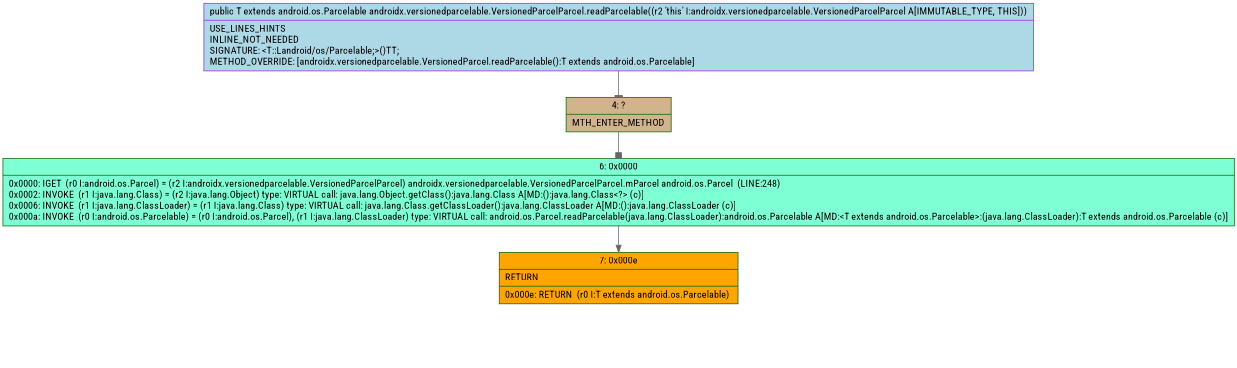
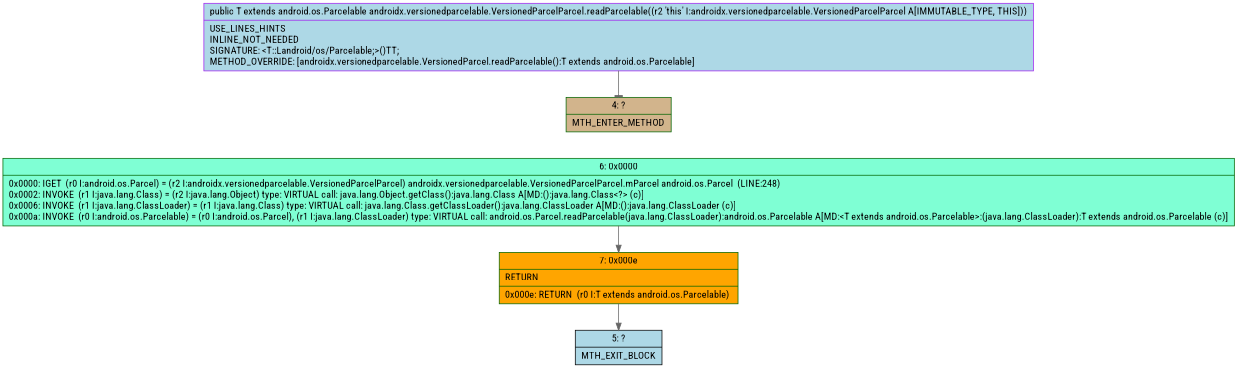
edge "4: ?" -> "6: 0x0000": removed
node "5: ?": added
